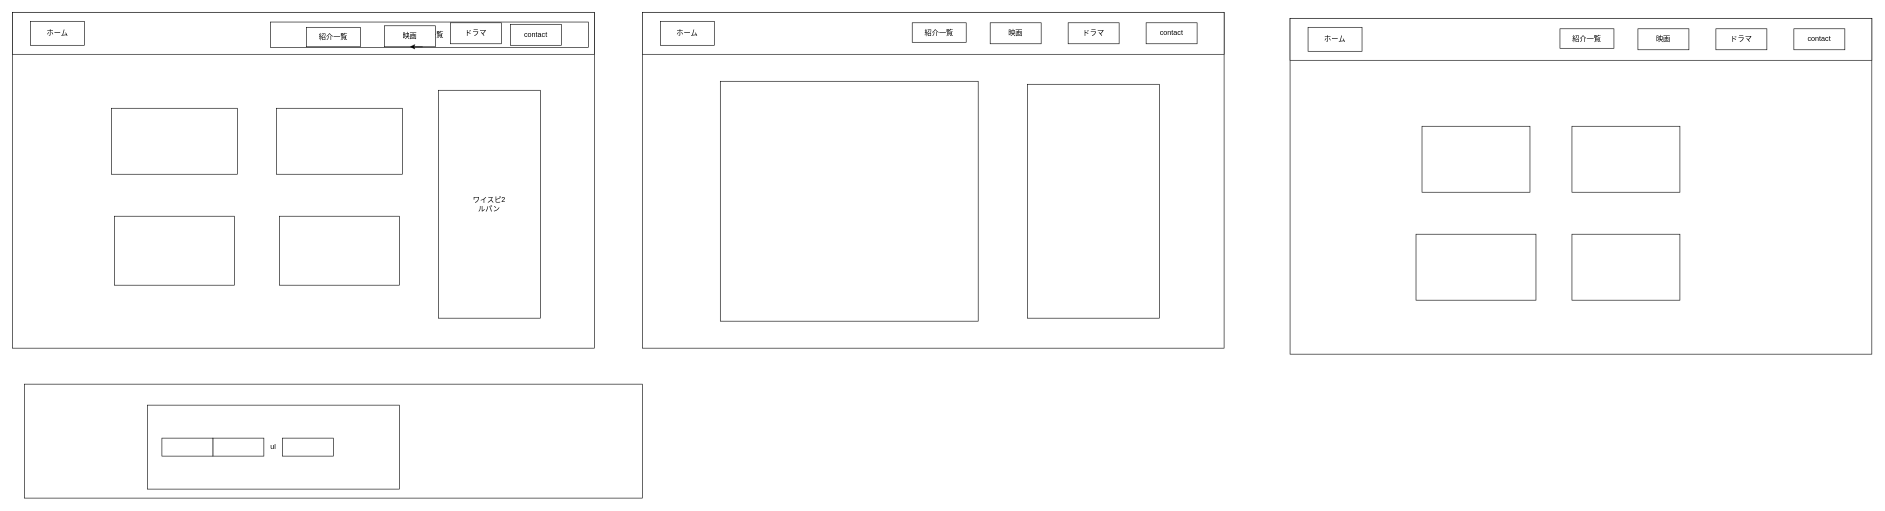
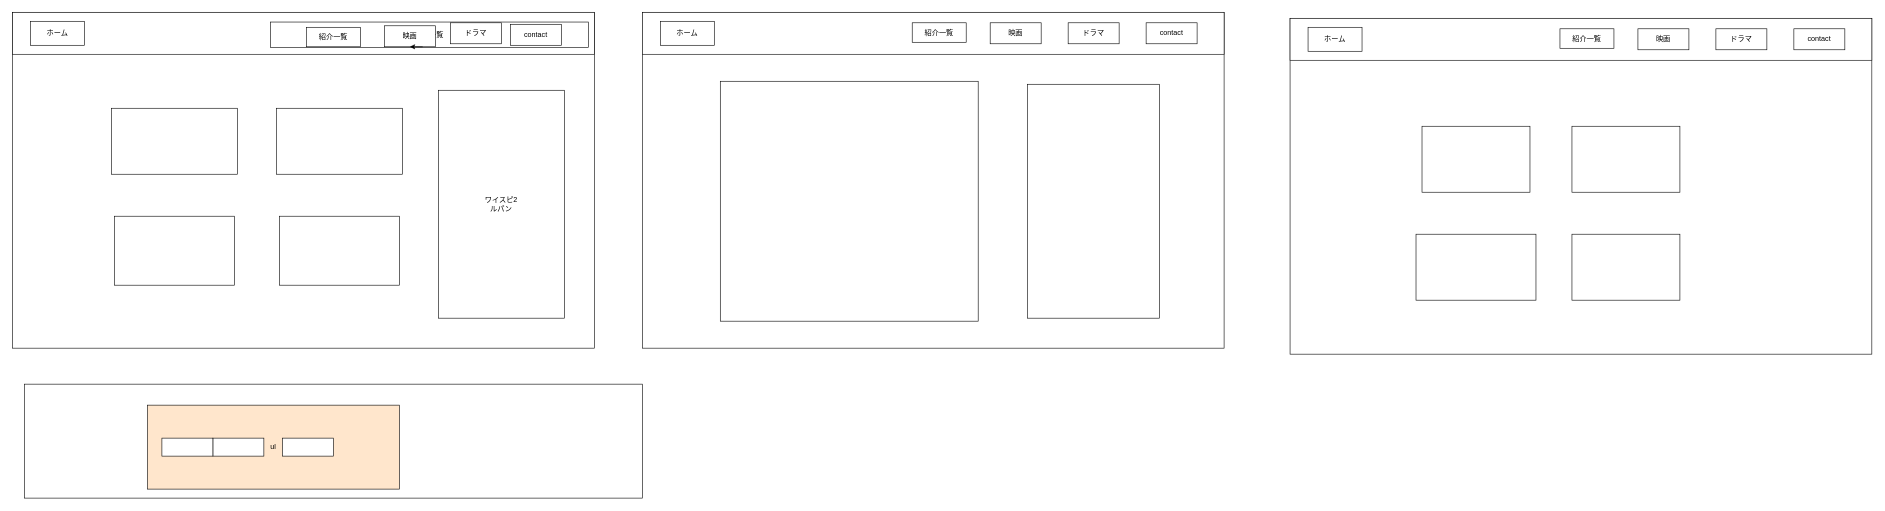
node "ワイスピ2 ルパン": size 102x228 -> 126x228
node "ul": fillcolor #ffffff -> #ffe6cc
